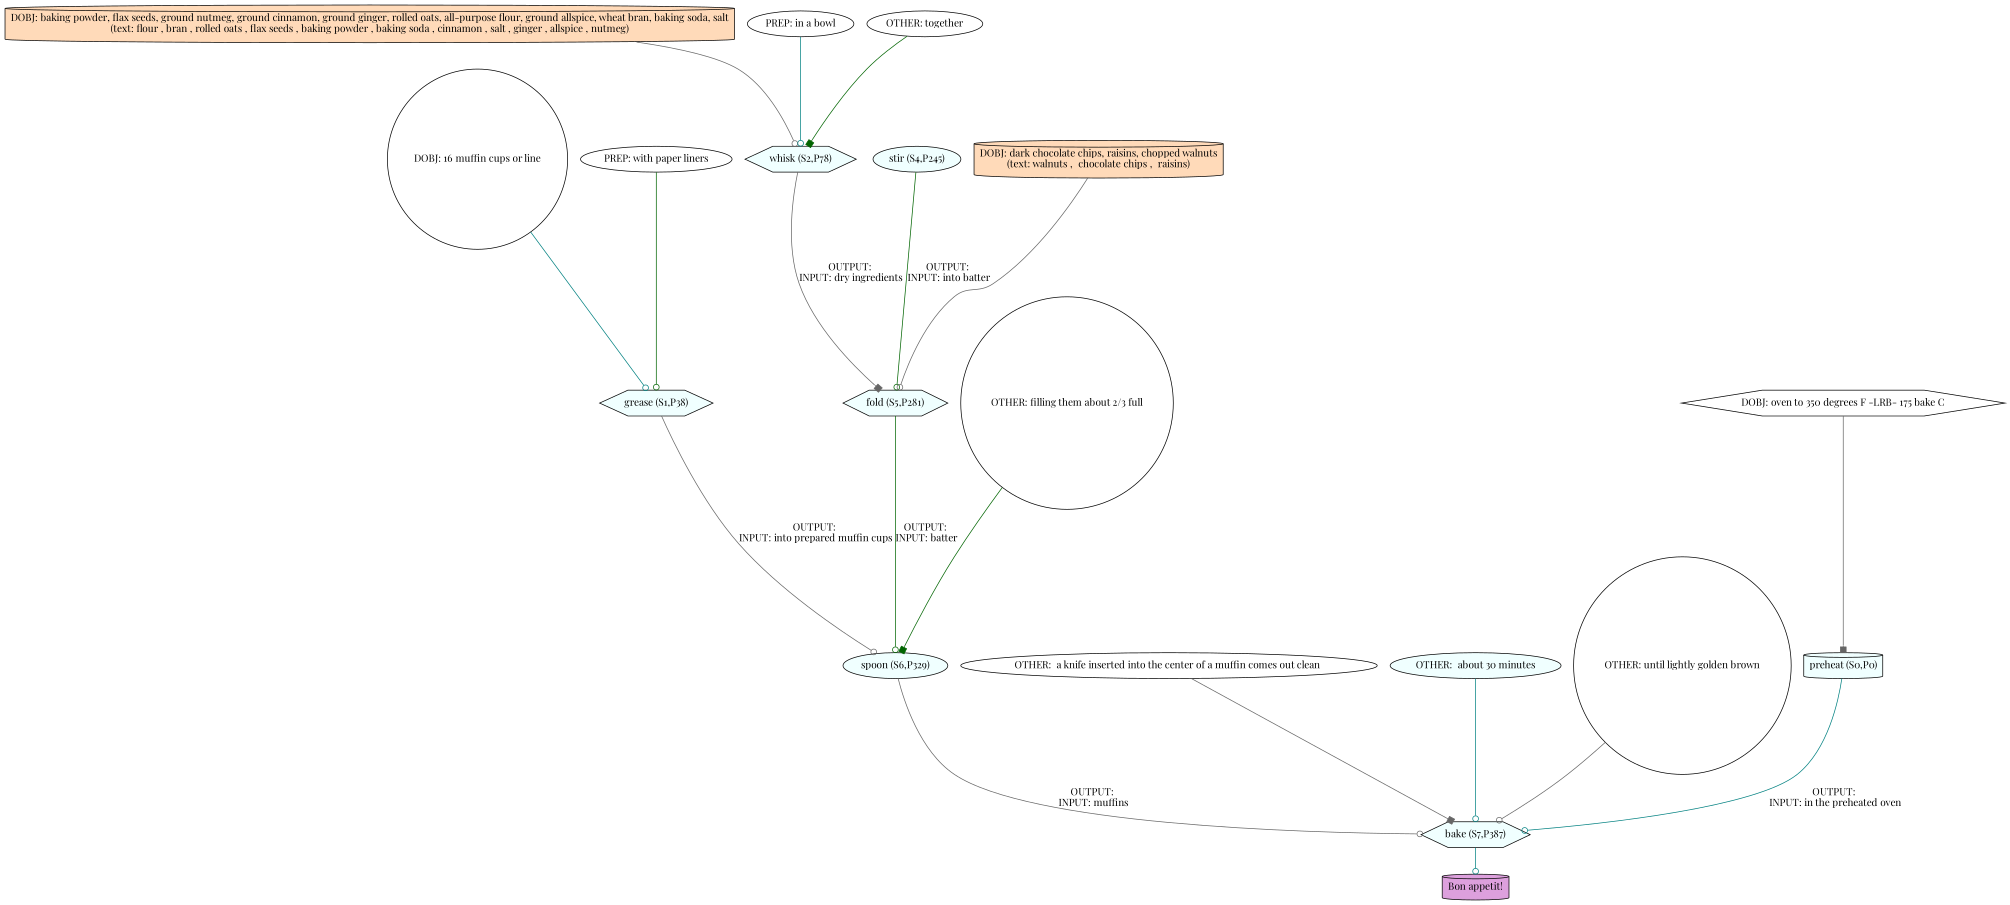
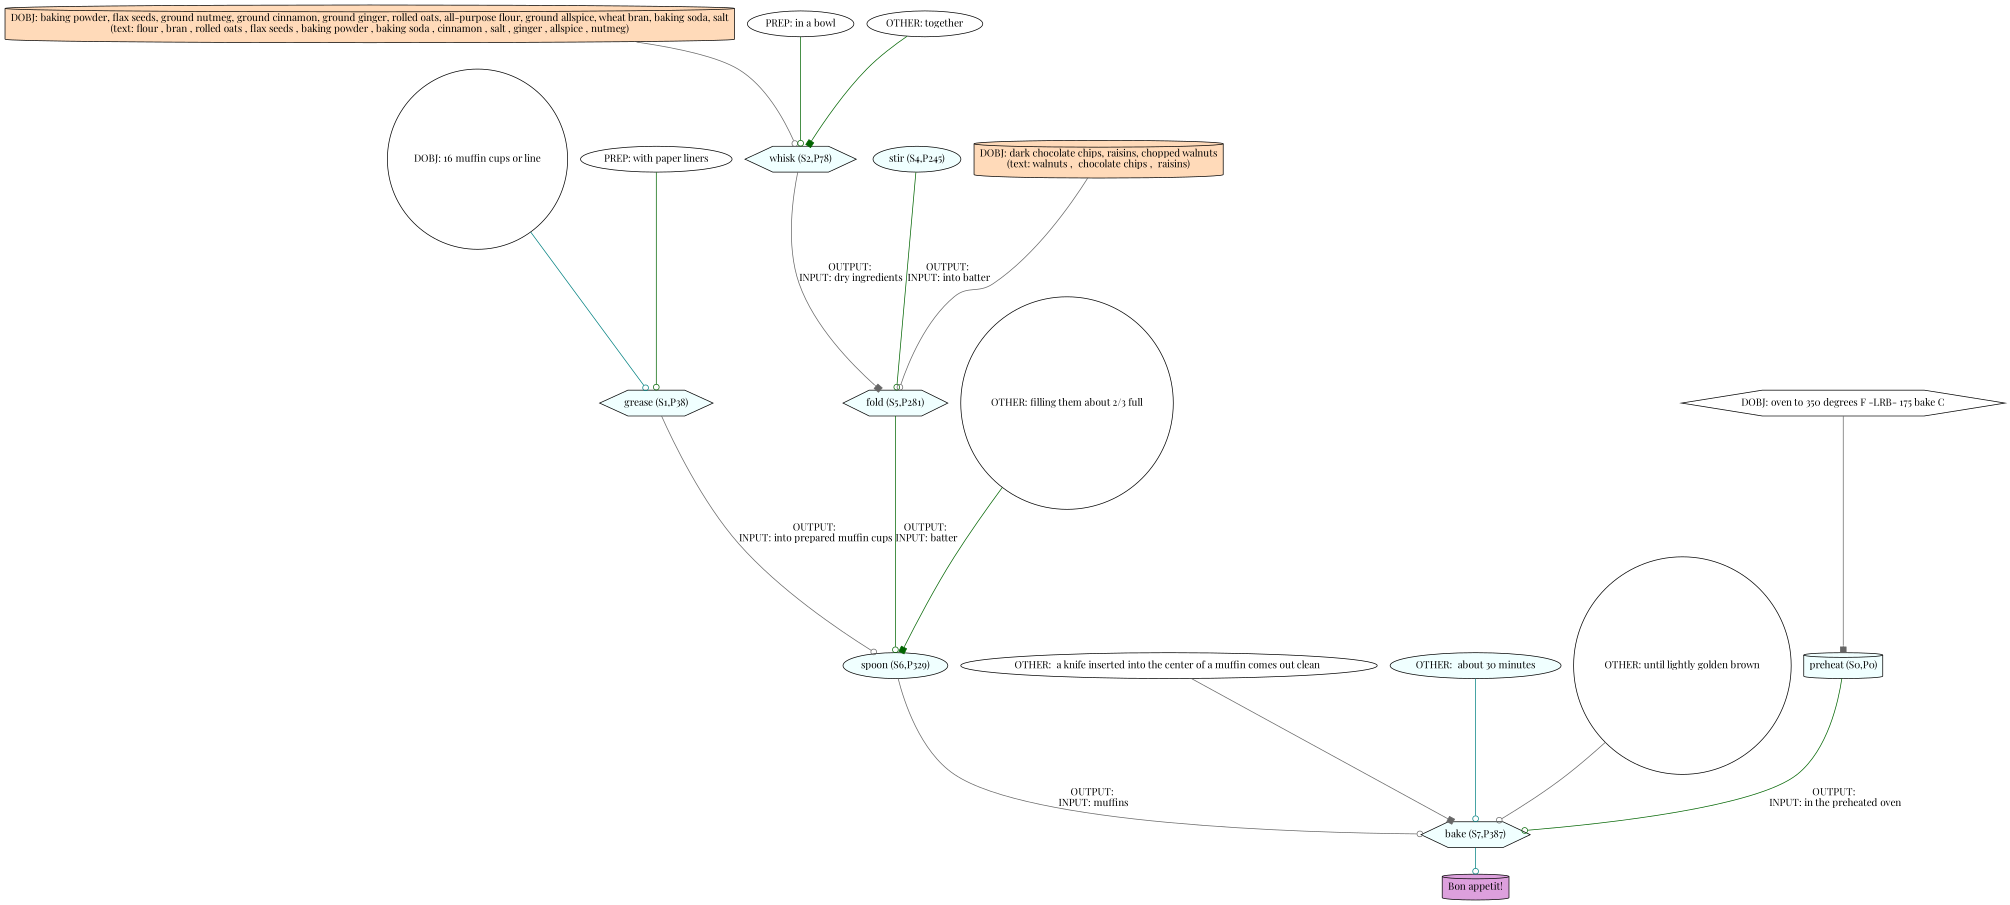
edge "PREP: in a bowl" -> "whisk (S2,P78)": color teal -> darkgreen
edge "preheat (S0,P0)" -> "bake (S7,P387)": color teal -> darkgreen
